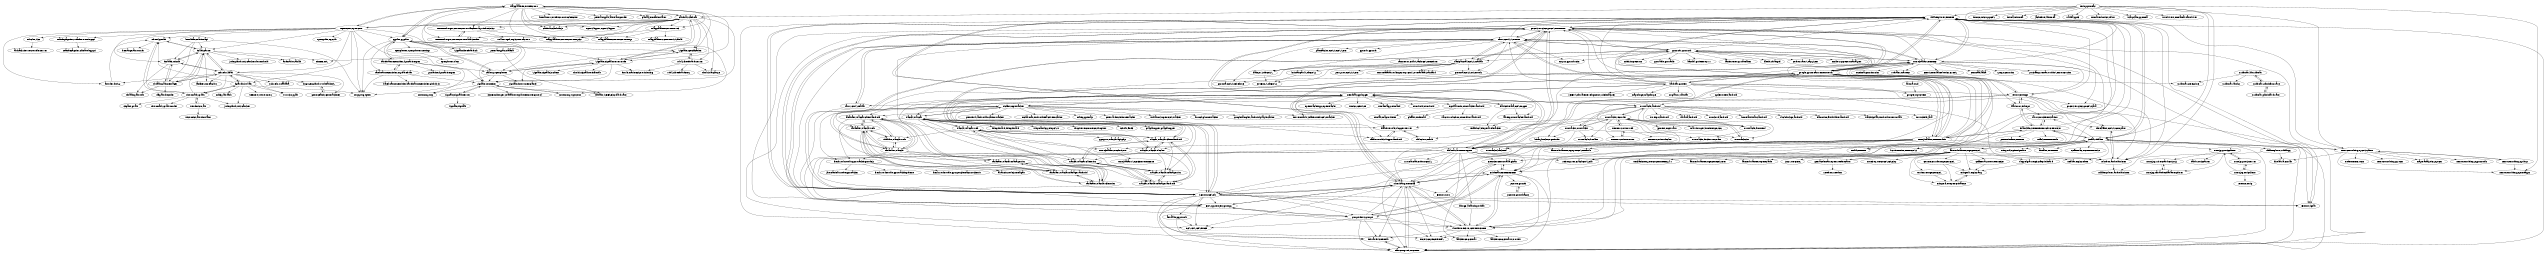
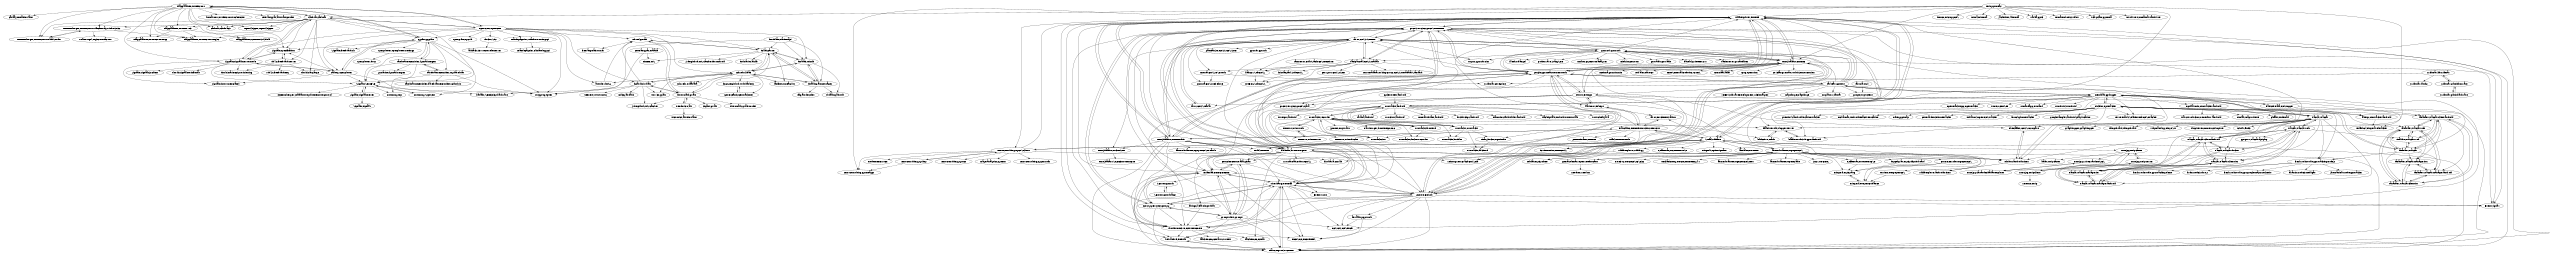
node "fvdm/nodejs-tk102": added
